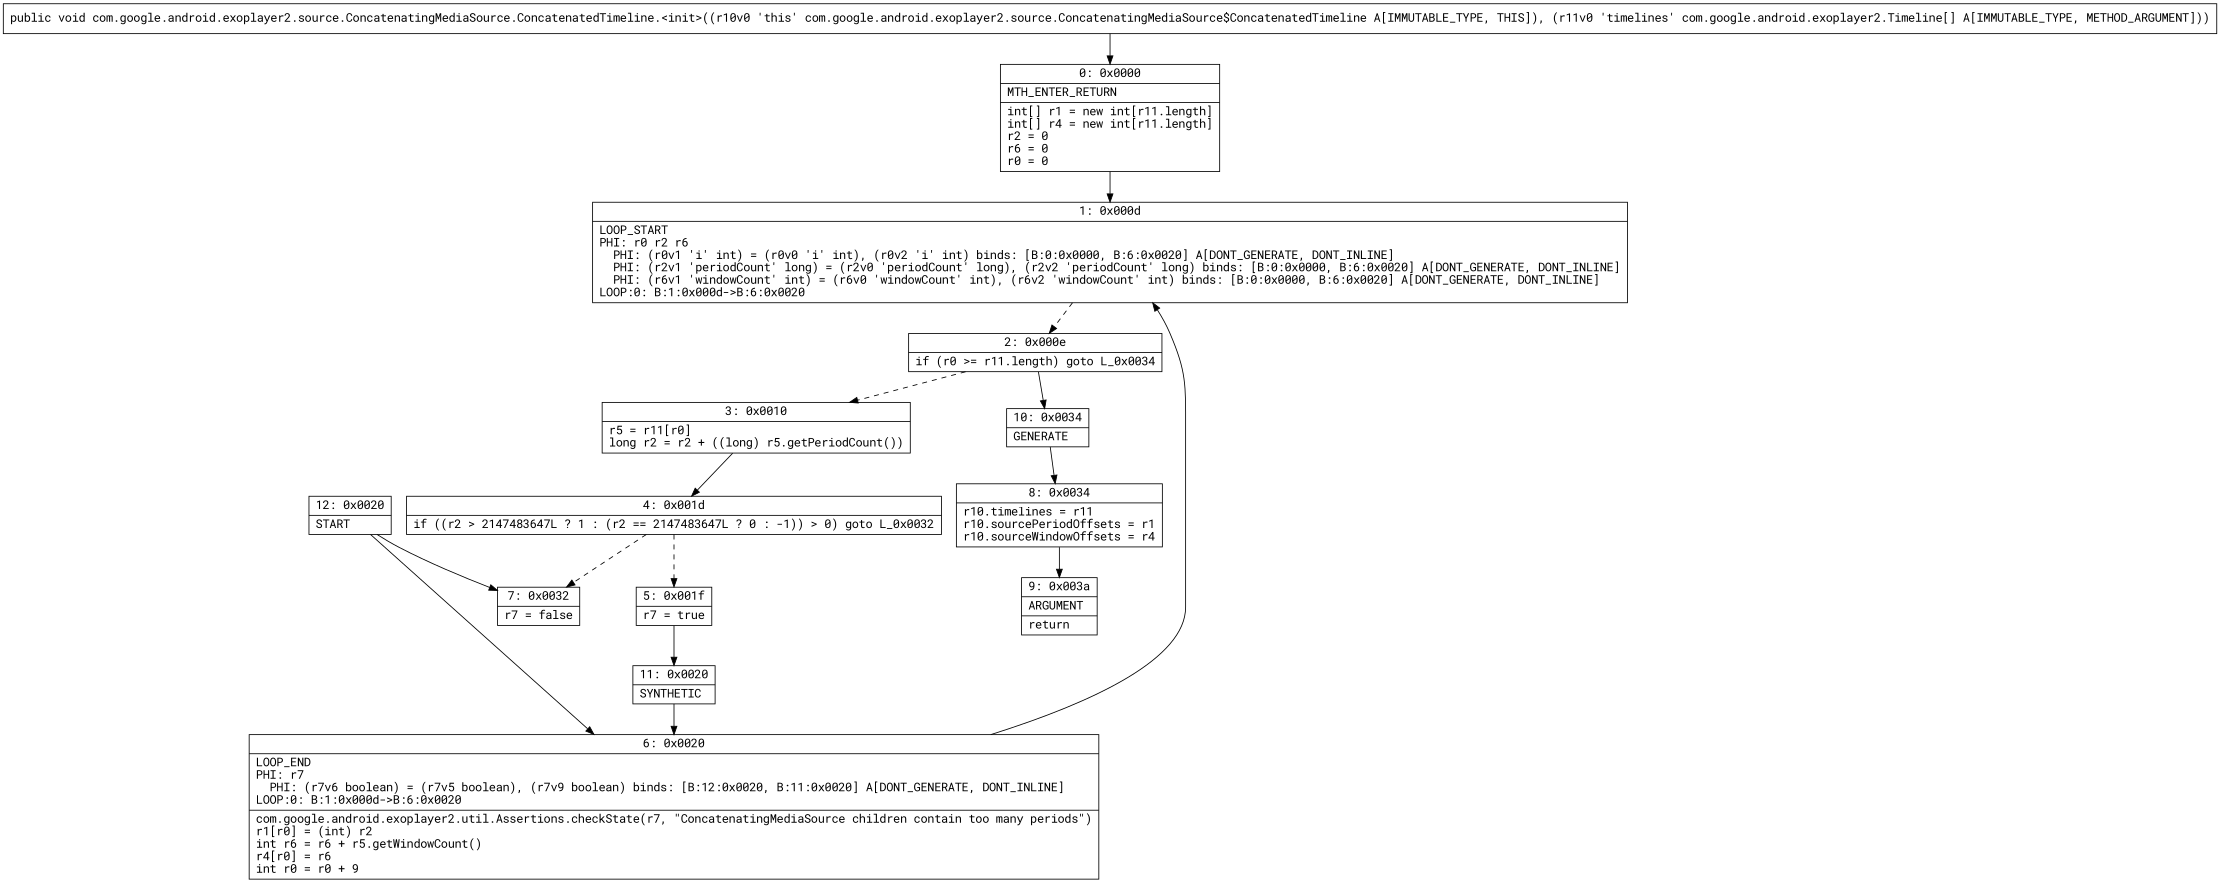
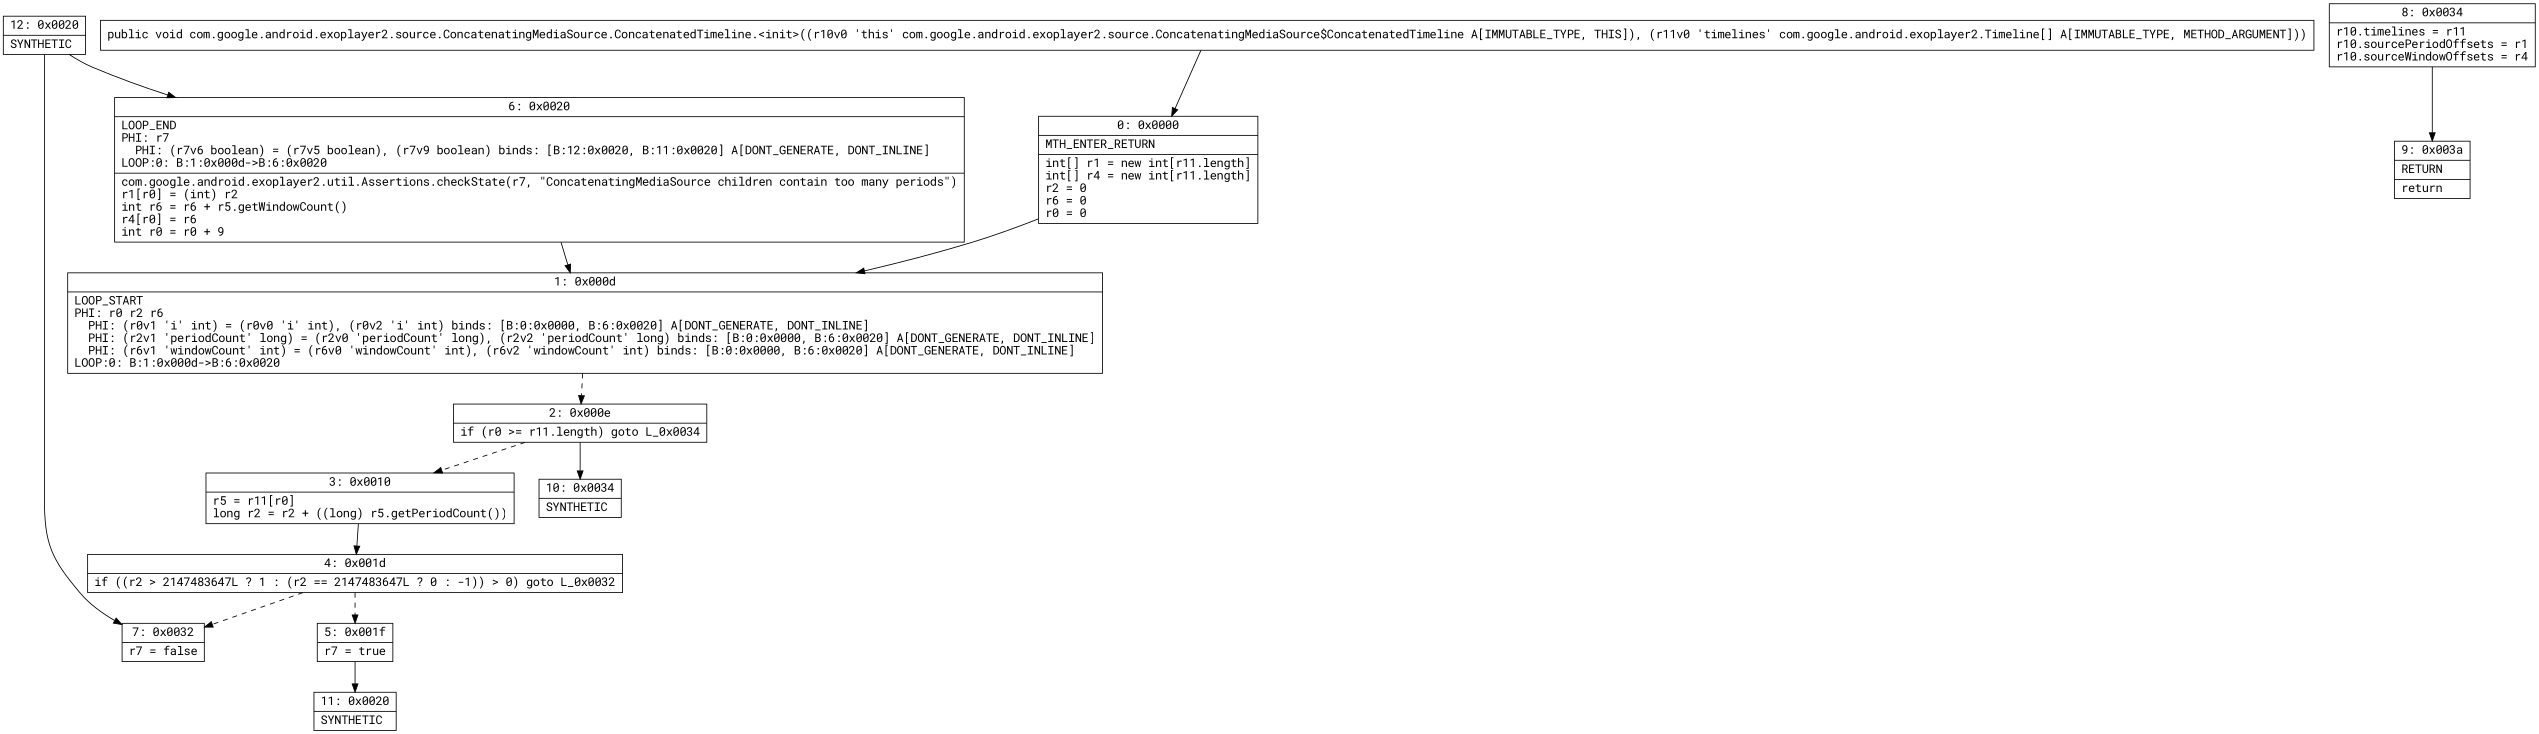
node "10: 0x0034": text "GENERATE" -> "SYNTHETIC"
edge "10: 0x0034" -> "8: 0x0034": removed
node "12: 0x0020": text "START" -> "SYNTHETIC"
node "9: 0x003a": text "ARGUMENT" -> "RETURN"
edge "11: 0x0020" -> "6: 0x0020": removed
